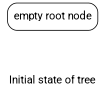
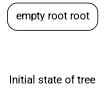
node "empty root node": label "empty root node" -> "empty root root"
